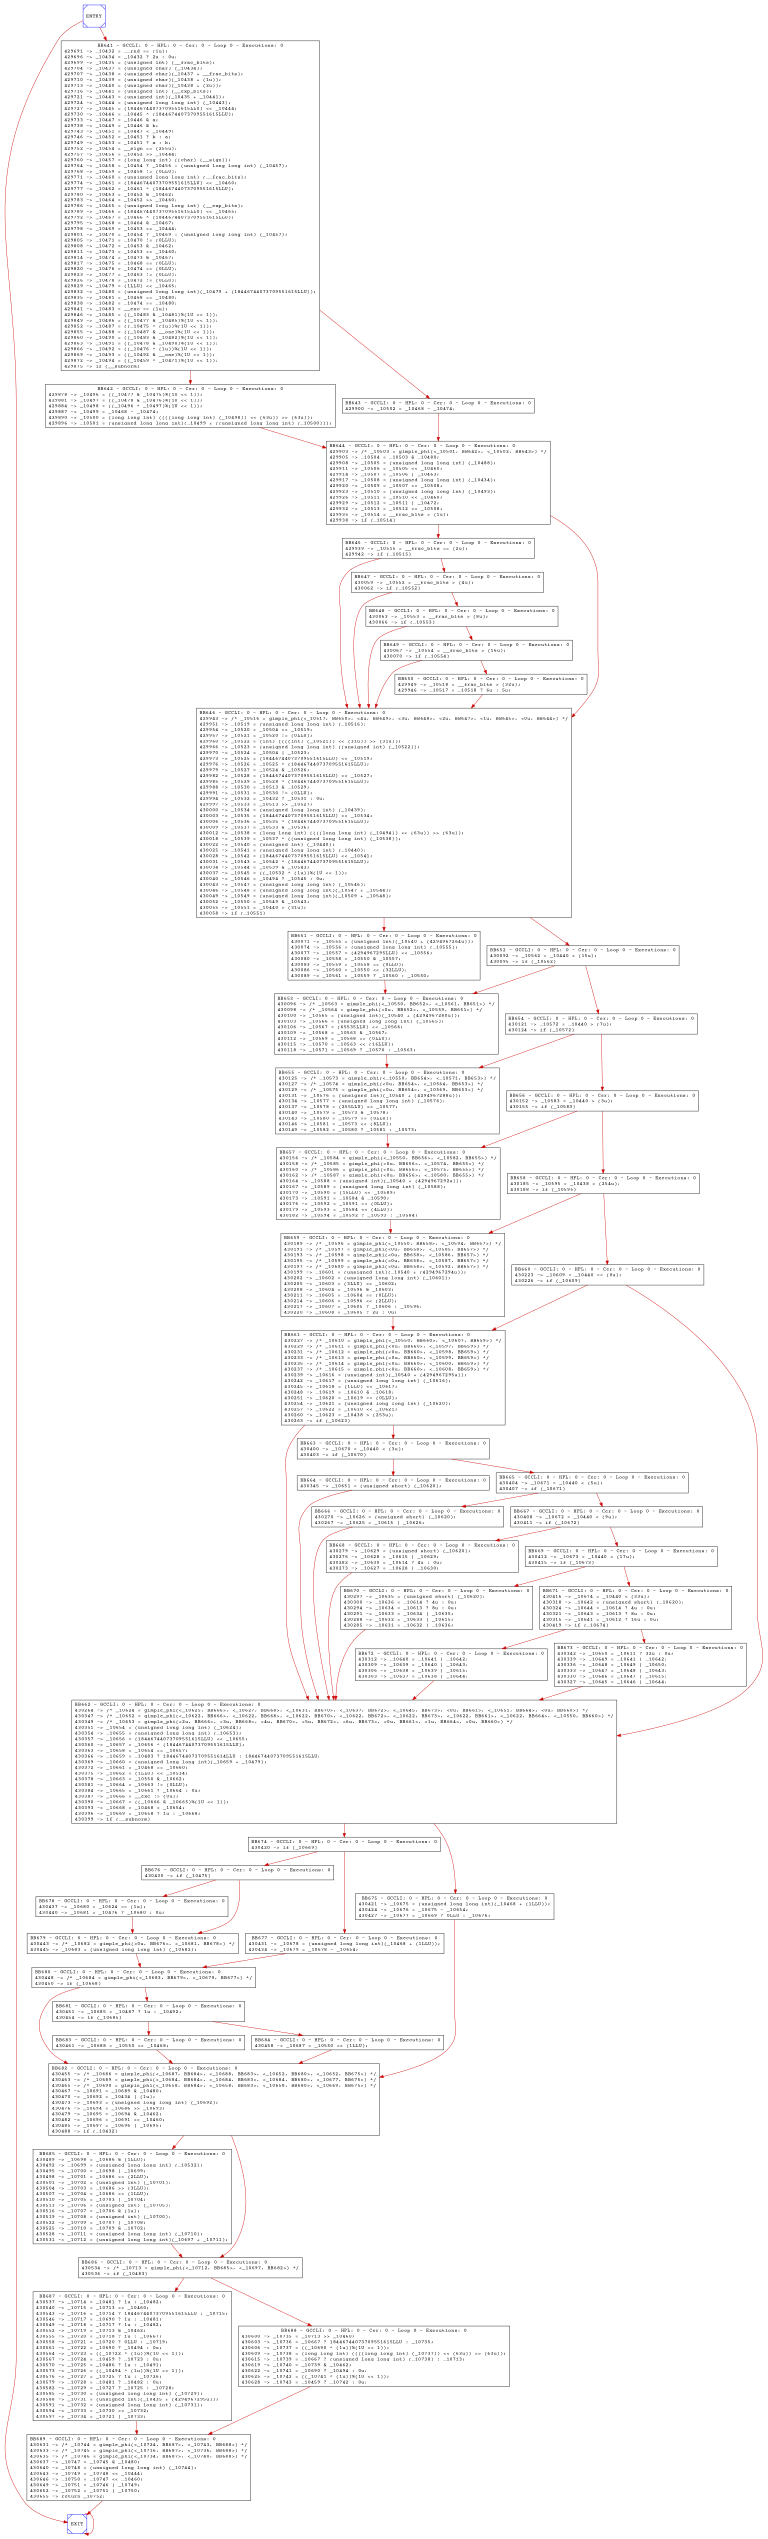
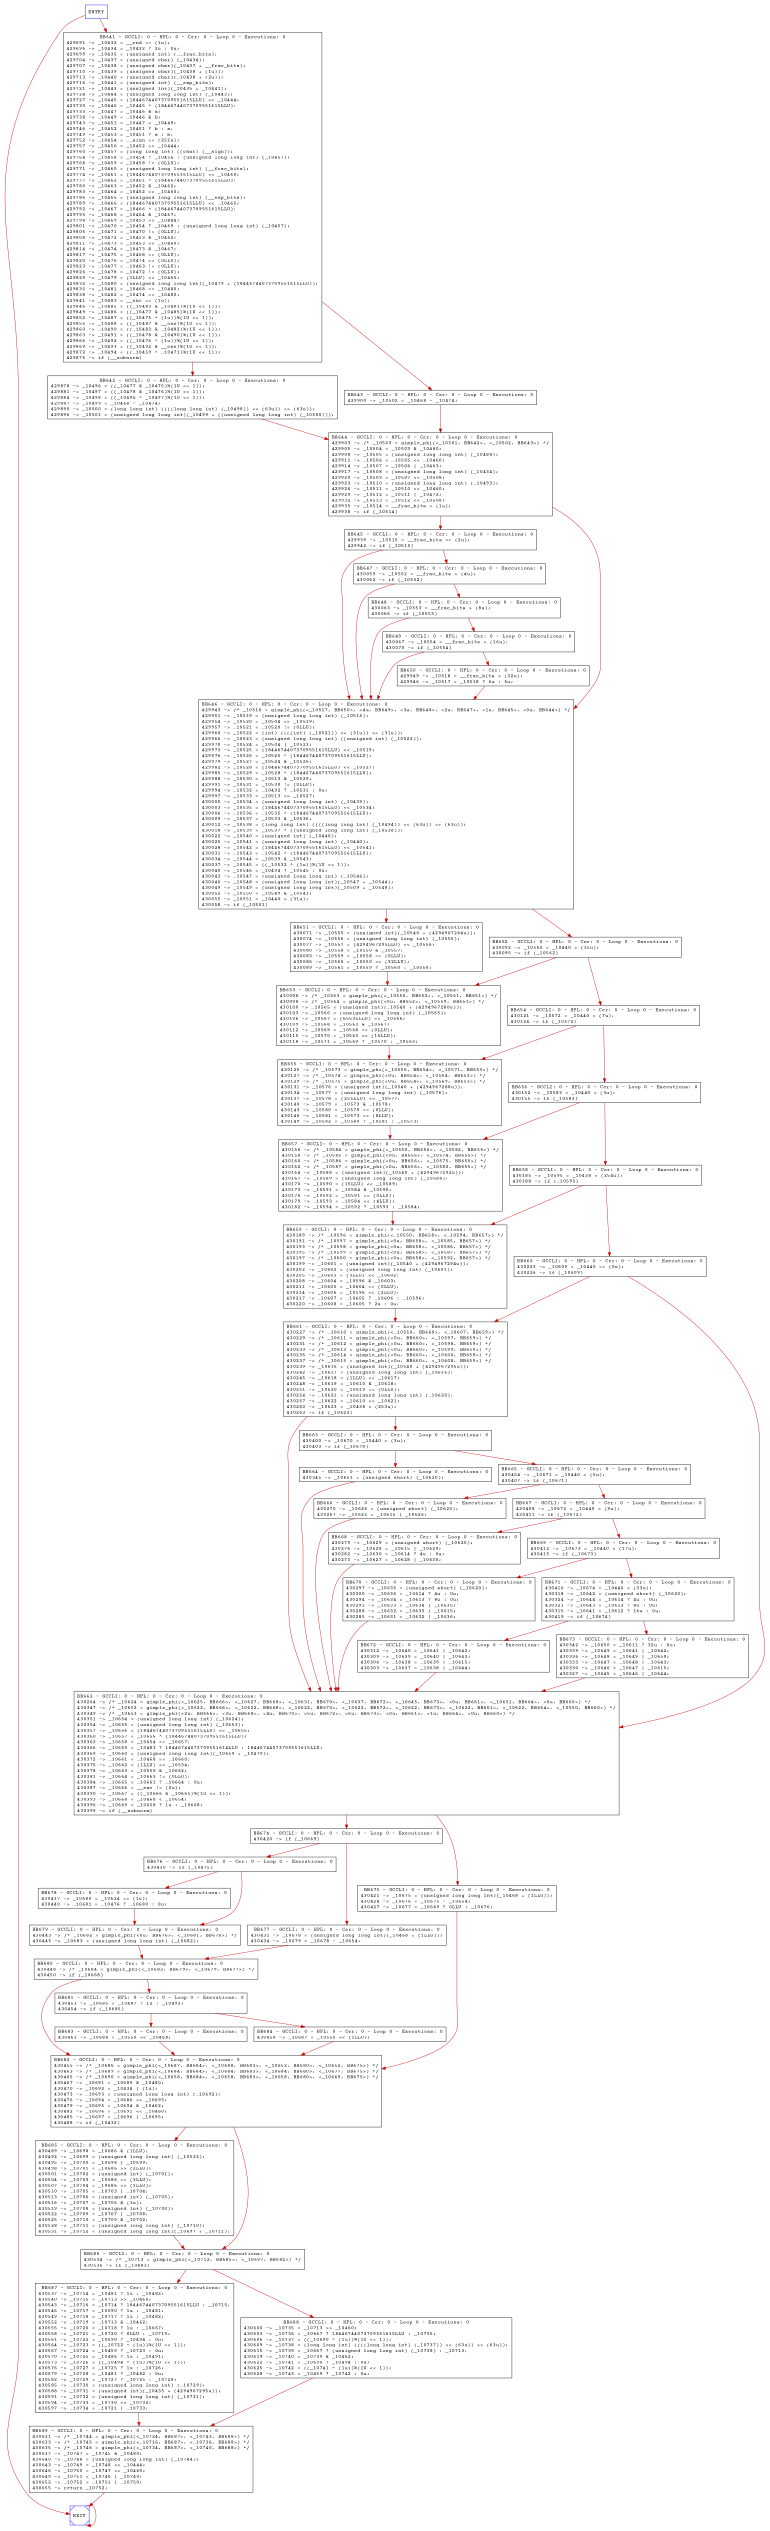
node "ENTRY": shape Msquare -> box
